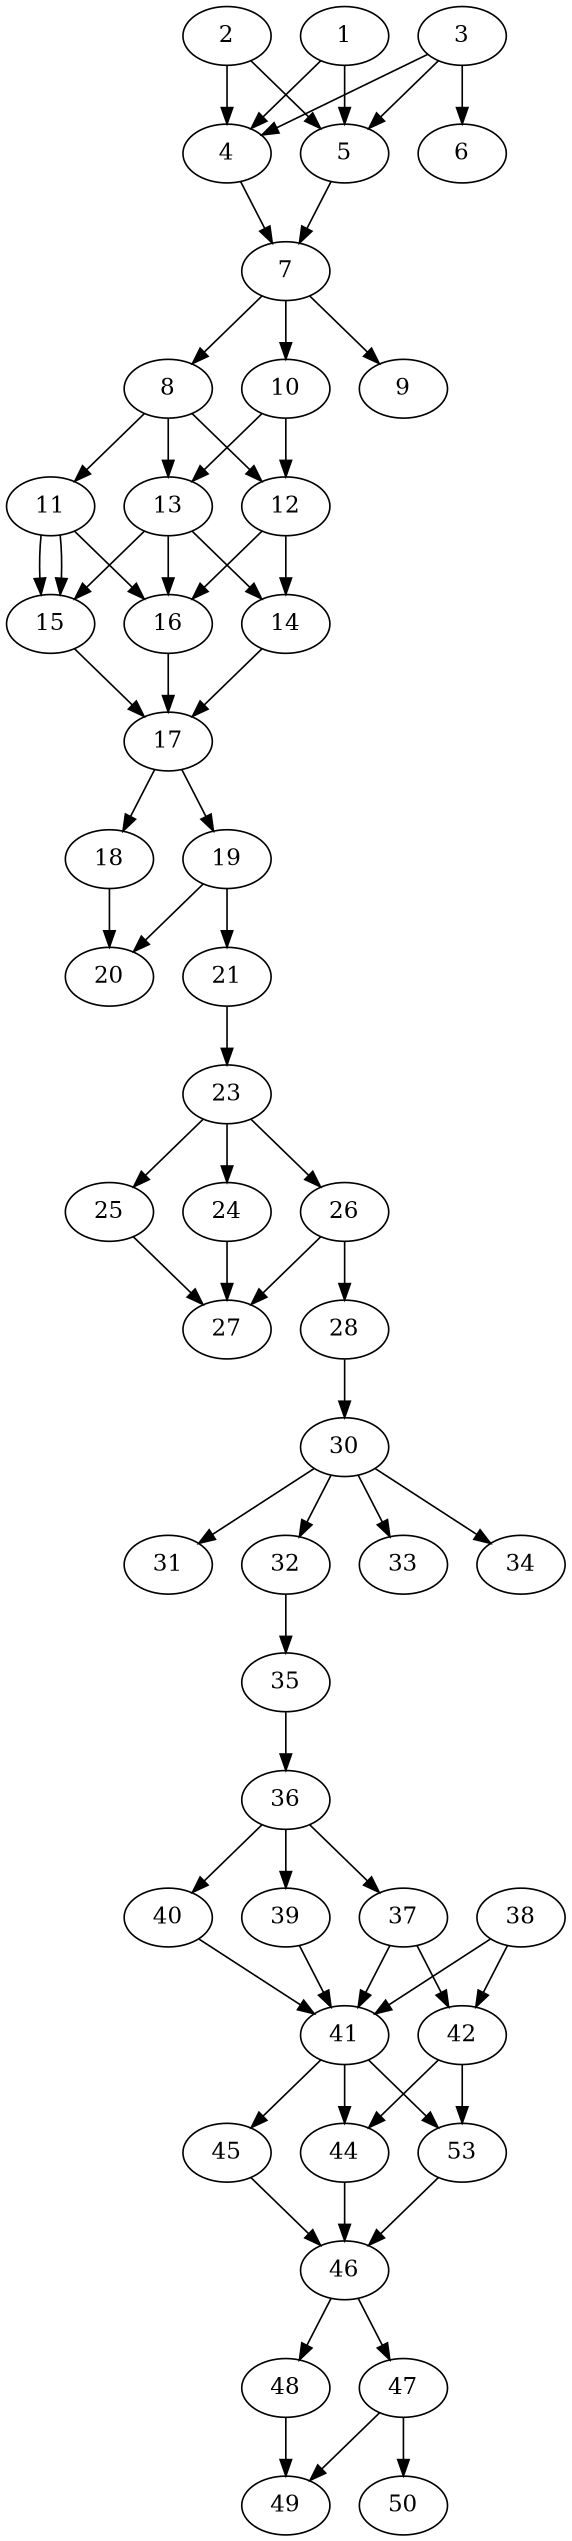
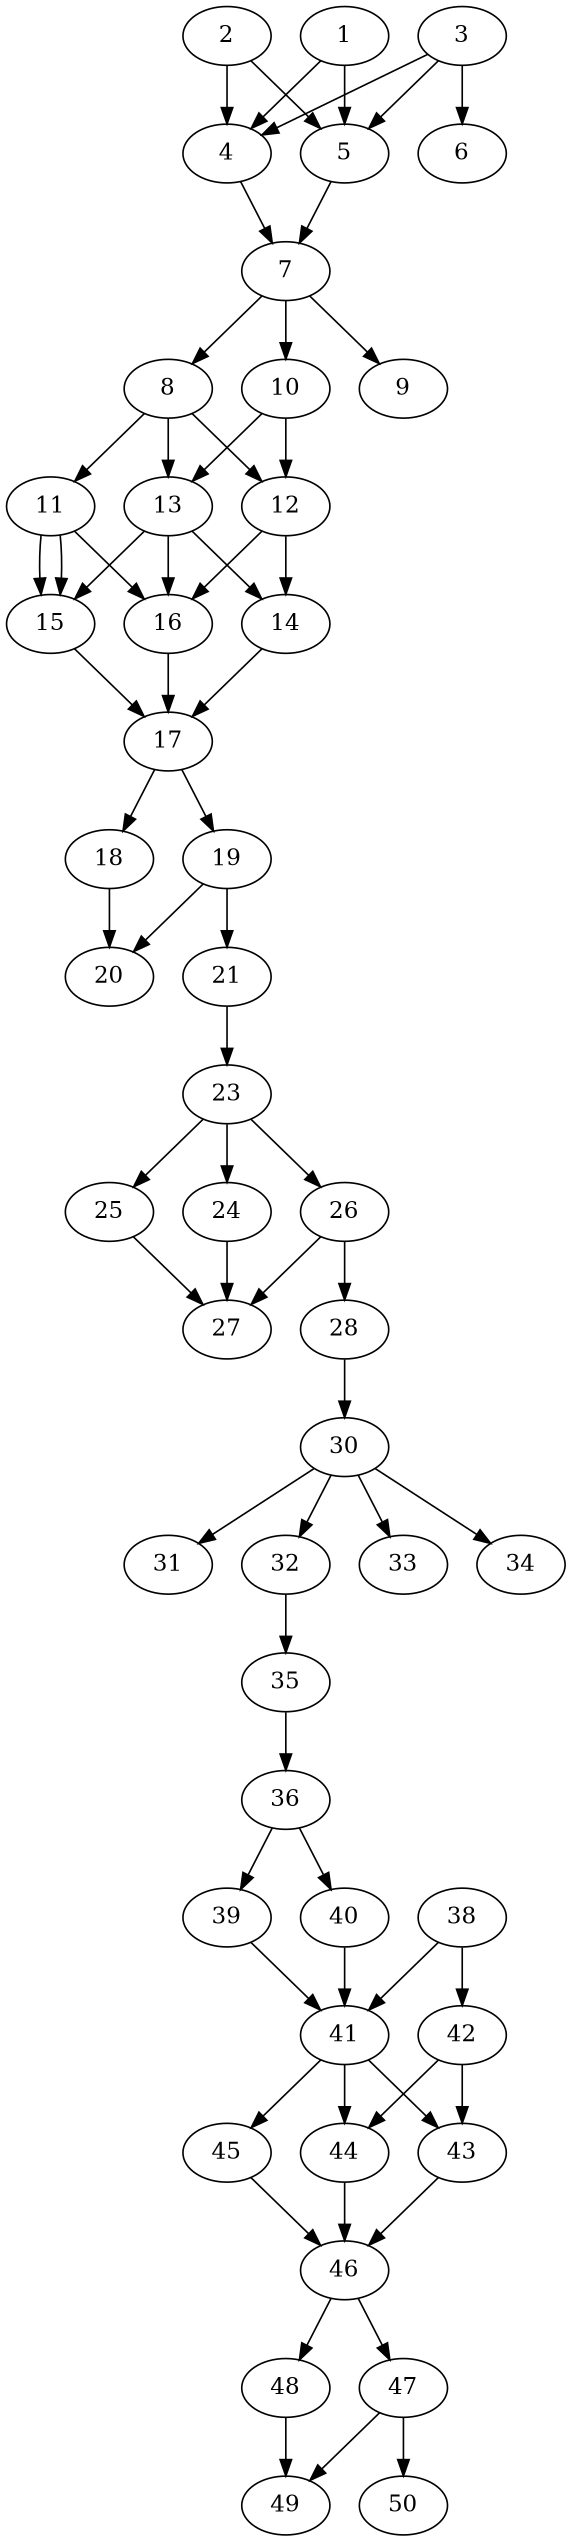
node "37": removed
node "53": label "53" -> "43"
